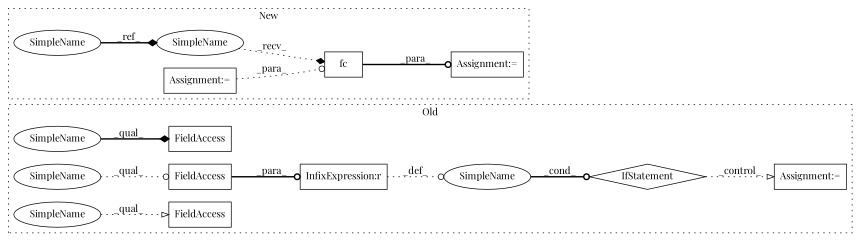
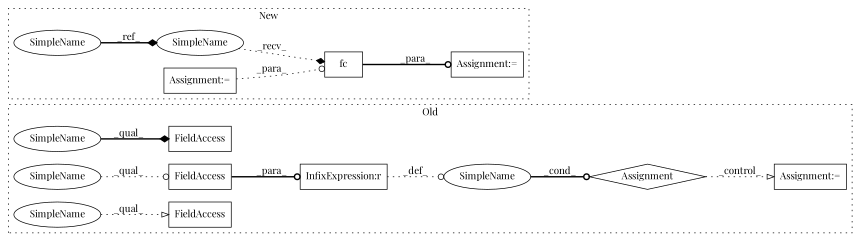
node "IfStatement": label "IfStatement" -> "Assignment"
